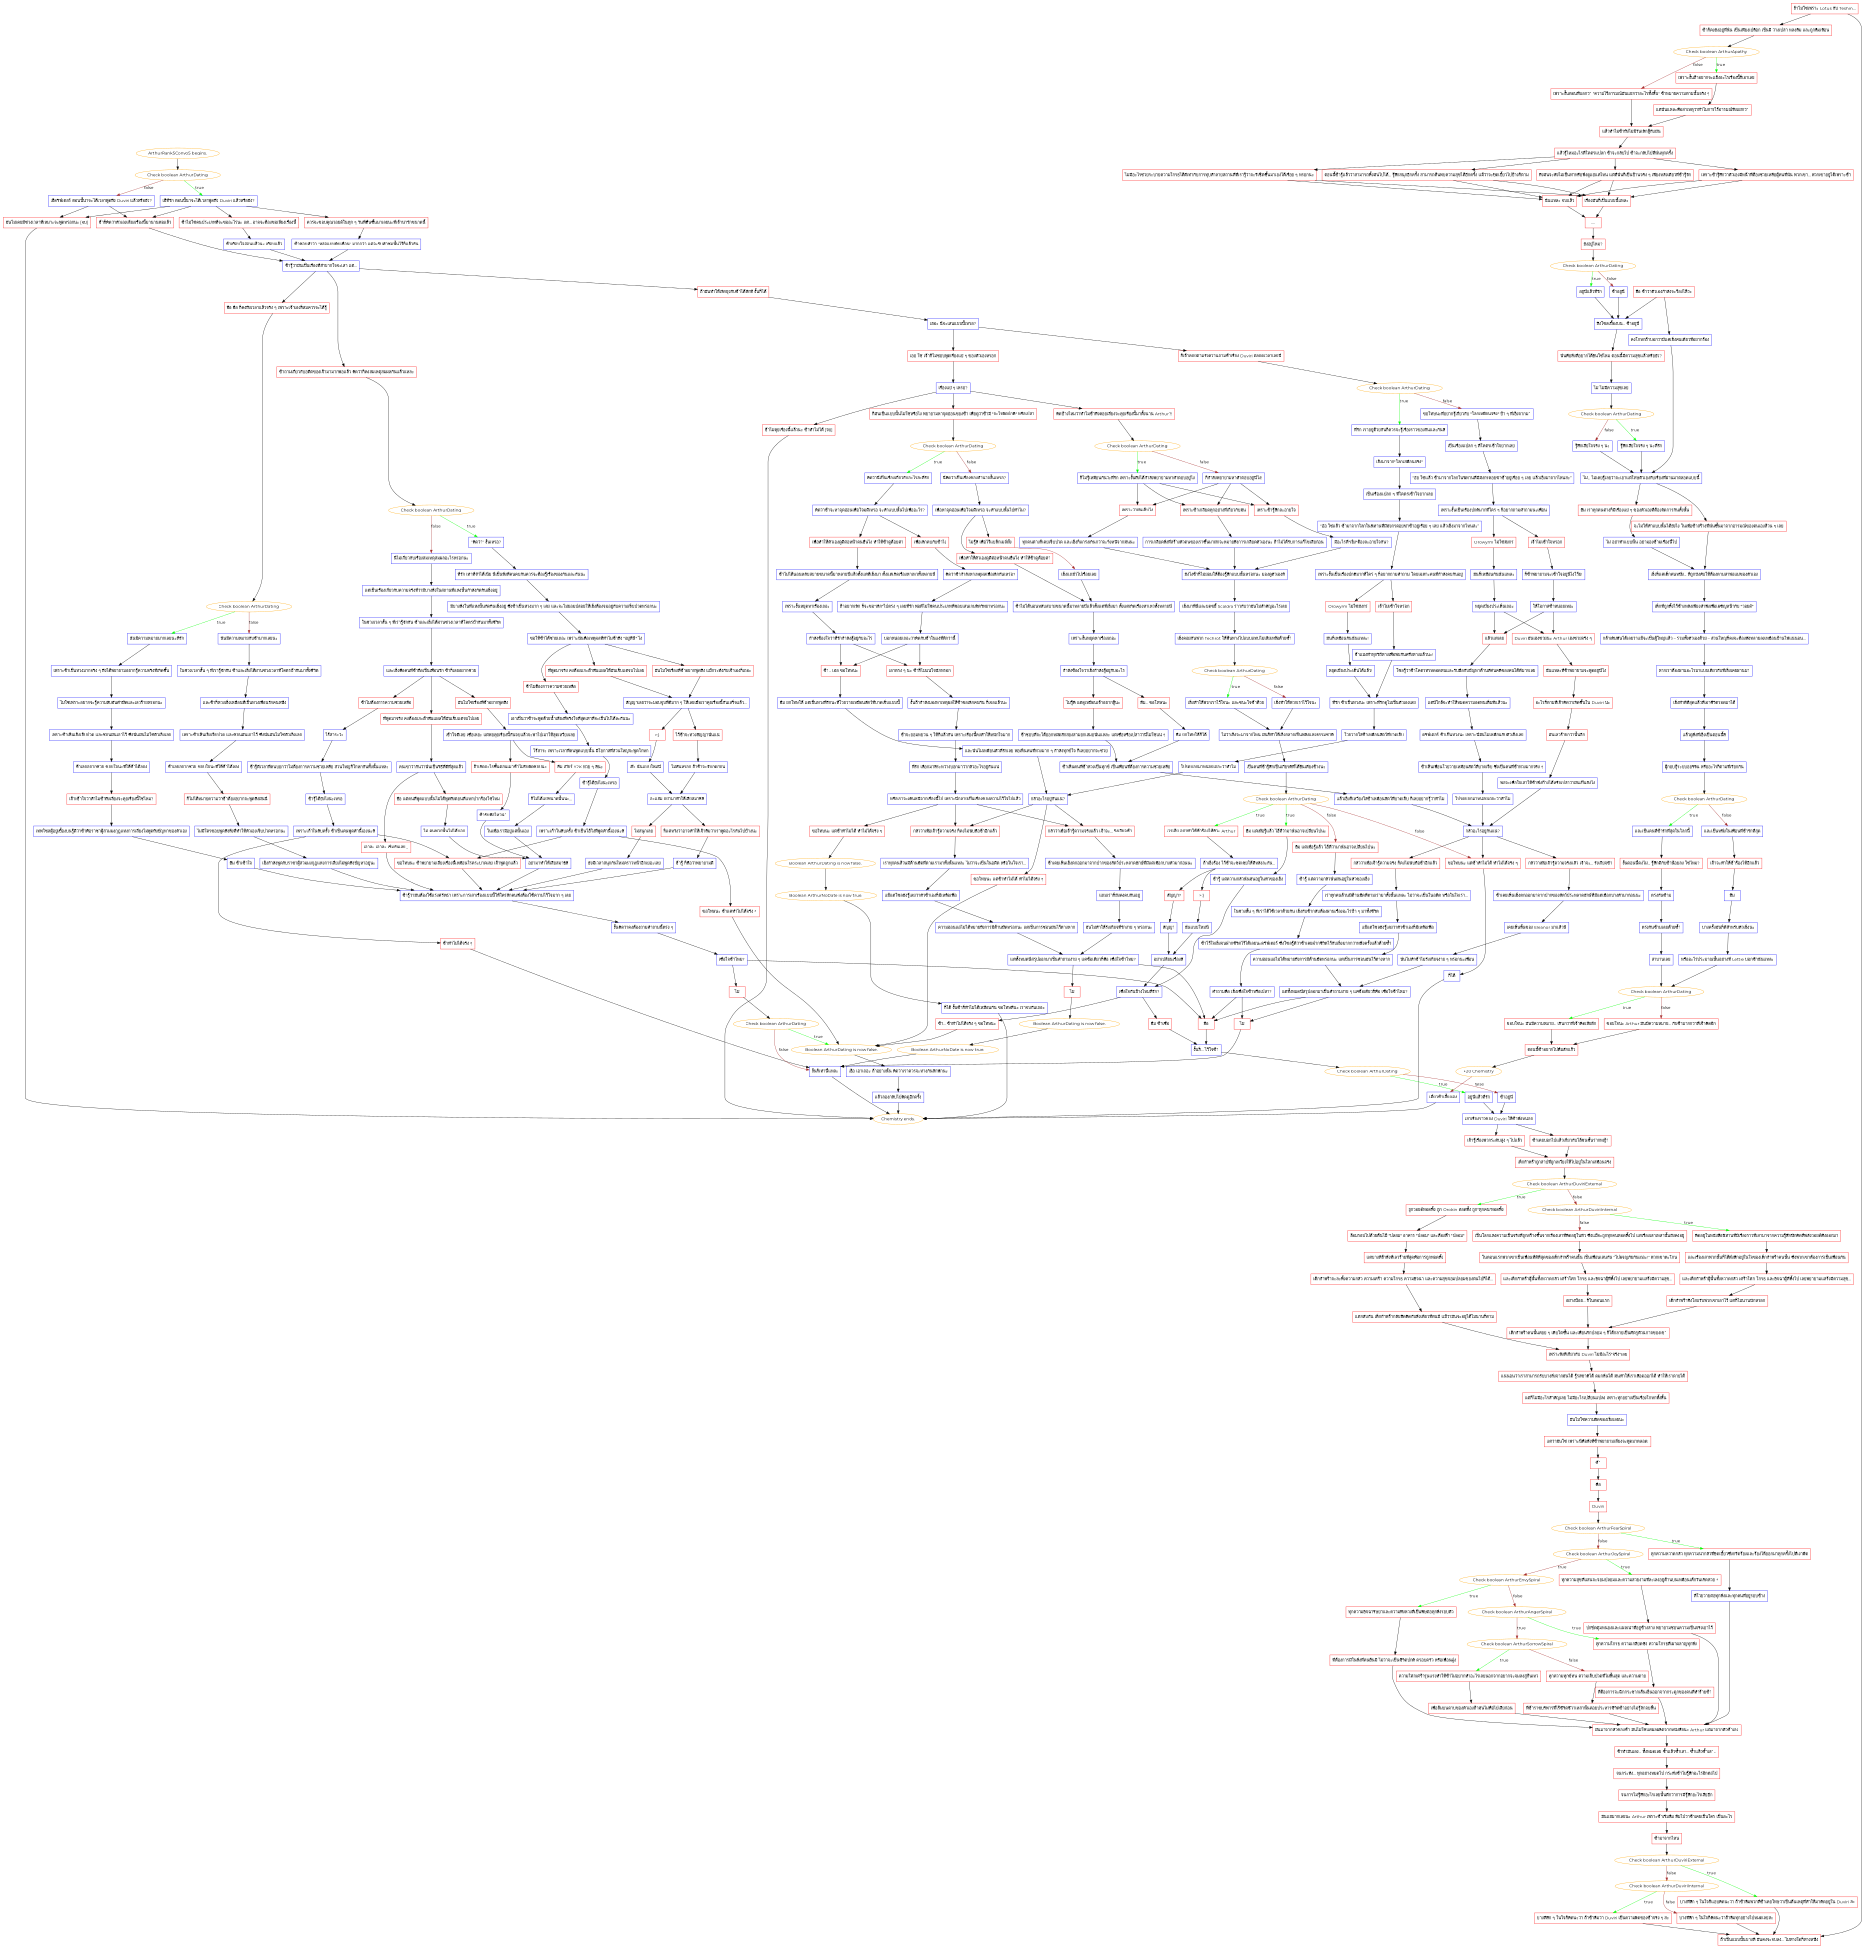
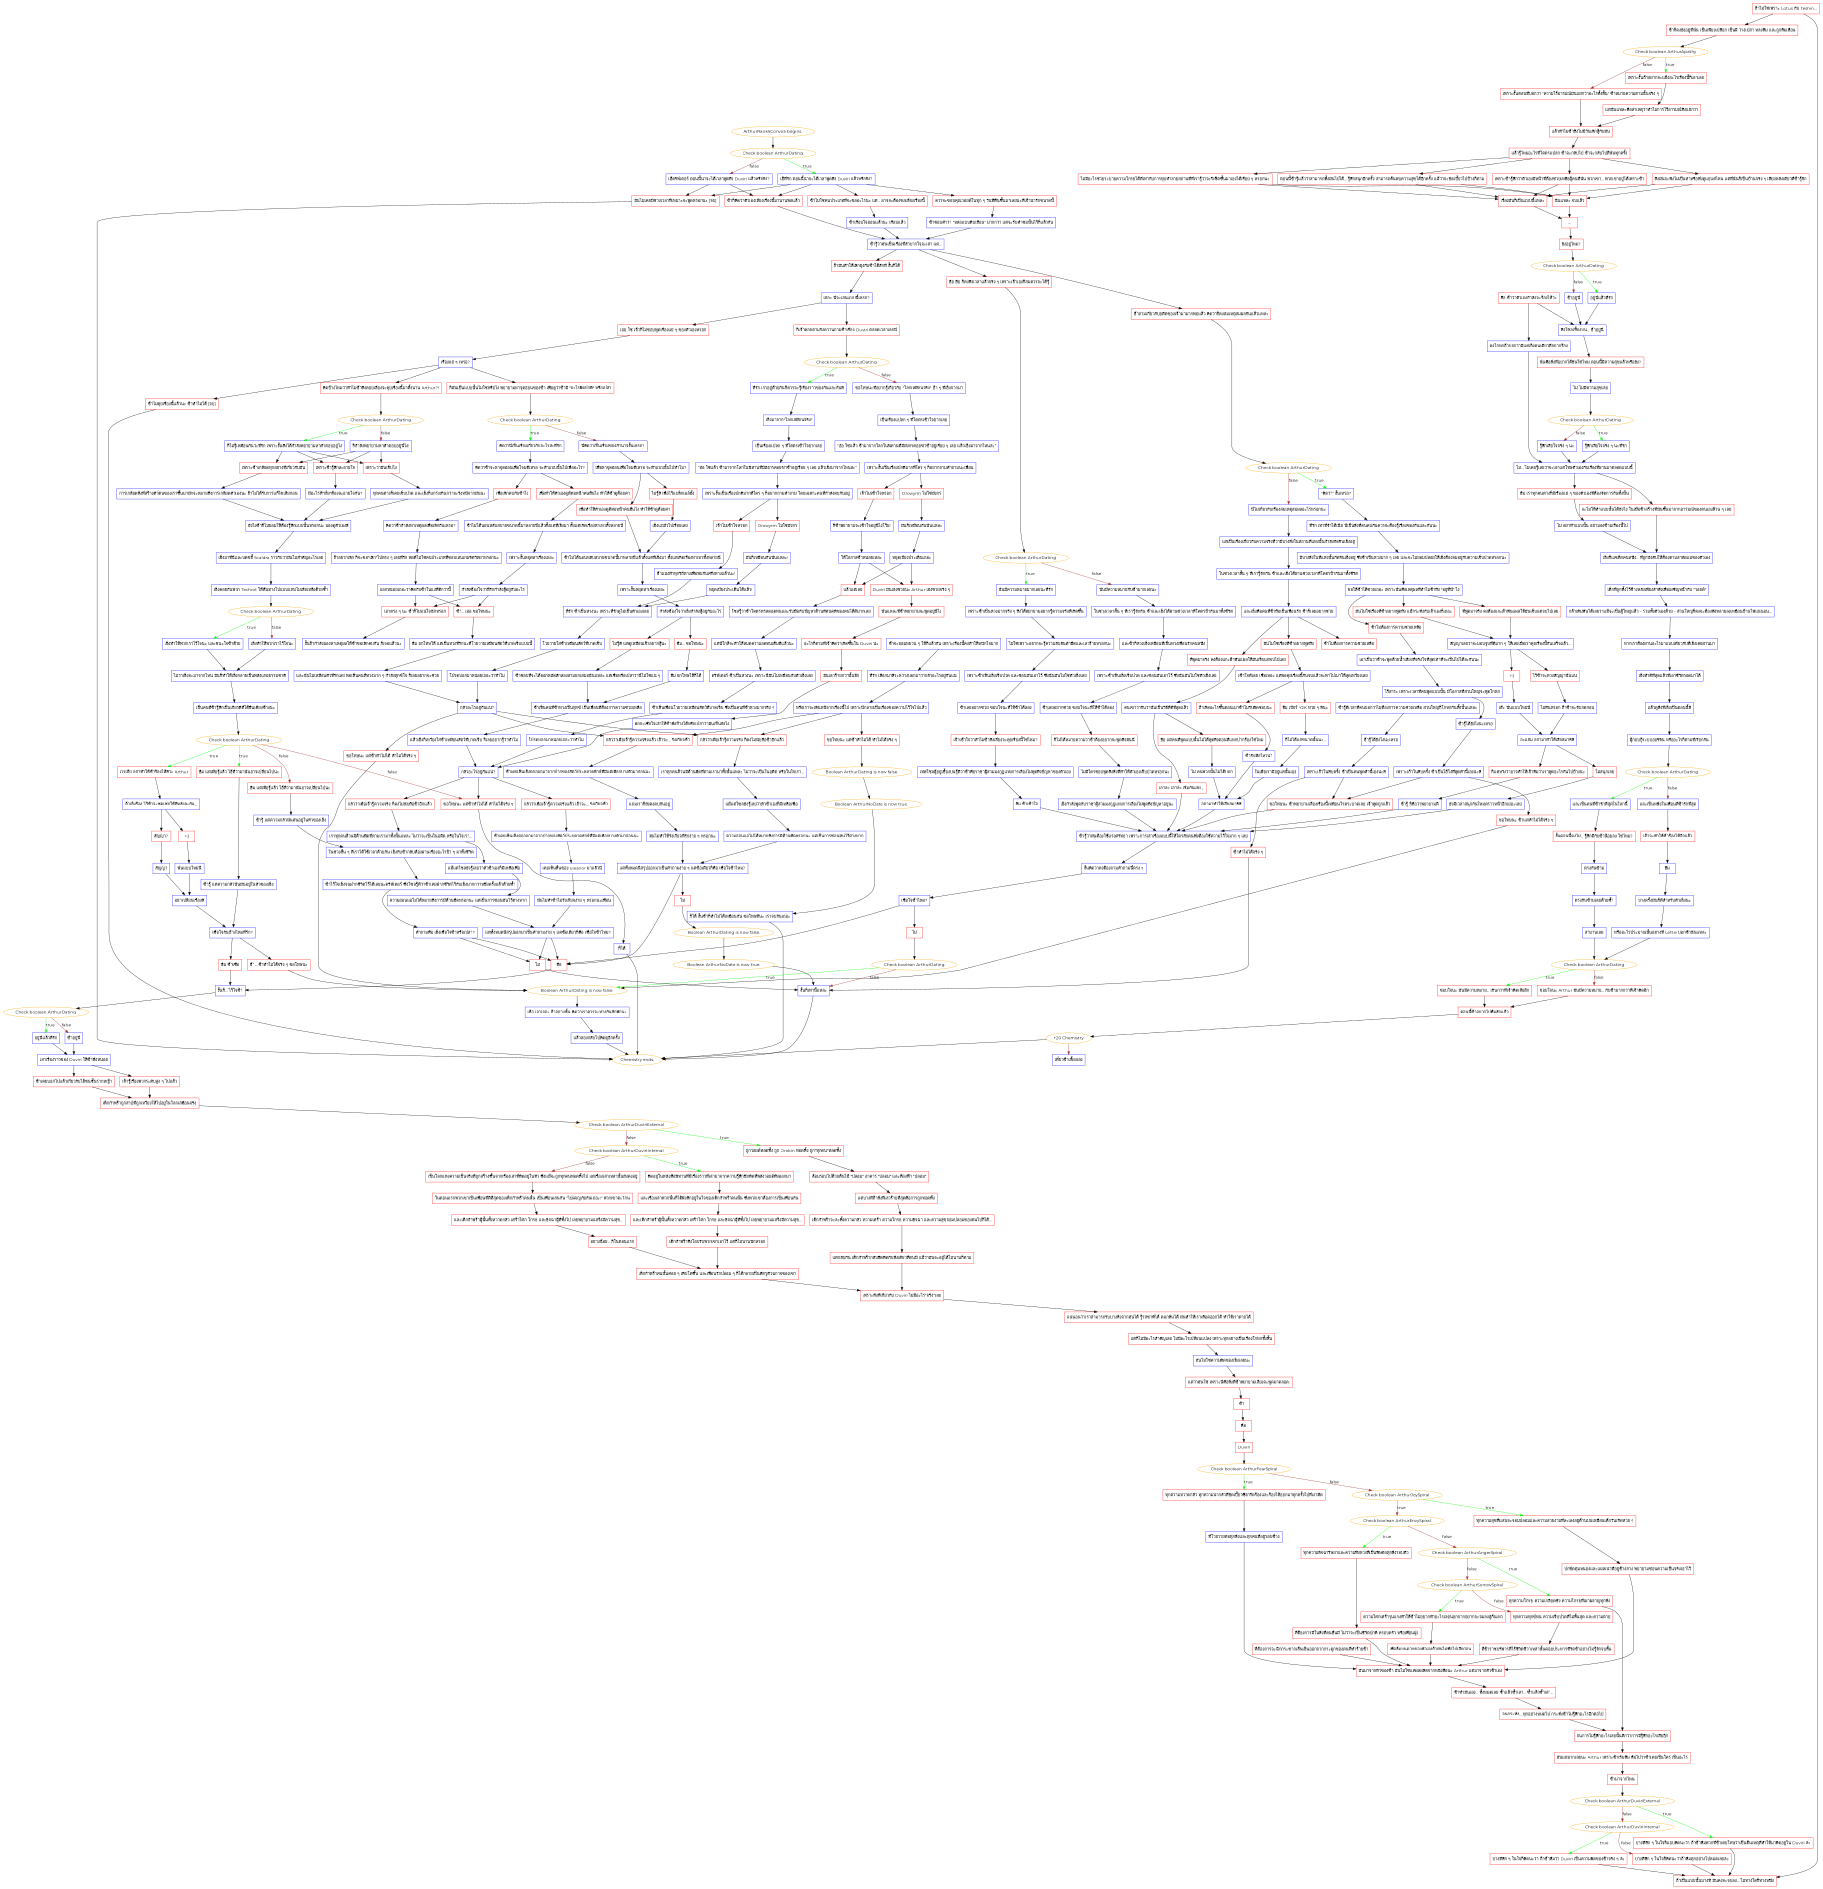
edge "ไม่รู้สิ เพื่อไว้แบล็กเมล์มั้ง" -> "เอ็งแถมั่วไปเรื่อยเลย": color brown -> black
edge "งั้นถ้ากำลังมองหาเหตุผลให้ข้าขอเลิกคบกัน ก็เจอแล้วนะ" -> "ข้าจะยอมหยวน ๆ ให้ก็แล้วกัน เพราะเรื่องนี้คงทำให้หนักใจมาก": removed
node "ไร้สาระว่ะ": removed
edge "เดี๋ยวข้าเลี้ยงเอง" -> "Chemistry ends.": now "+20 Chemistry" -> "Chemistry ends."
edge "Check boolean ArthurAngerSpiral" -> "Check boolean ArthurSorrowSpiral": label "true" -> "false"
edge "ทุกความโกรธ ความเกลียดชัง ความโกรธที่เผาผลาญทุกสิ่ง" -> "ที่ต้องการจะฉีกกระชากเส้นเอ็นออกจากกระดูกของคนที่ทำร้ายข้า": now "ทุกความโกรธ ความเกลียดชัง ความโกรธที่เผาผลาญทุกสิ่ง" -> "จนการไม่รู้สึกอะไรเลยนั้นดีกว่าการมีรู้สึกอะไรเสียอีก"
